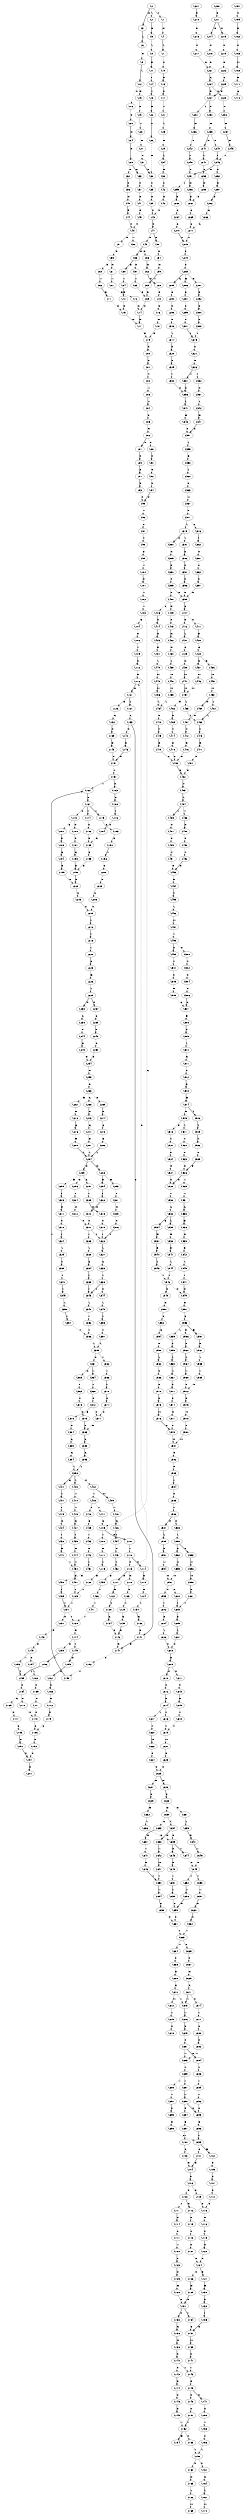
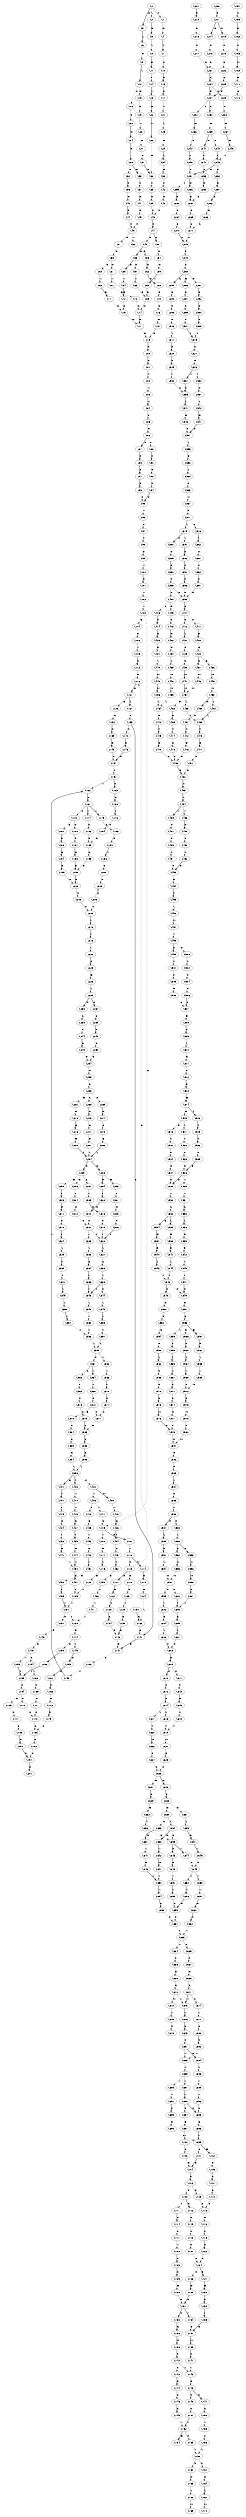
edge "S203" -> "S206": reversed
edge "S533" -> "S536": label "H" -> "S"
edge "S124" -> "S130": now "S124" -> "S136"
